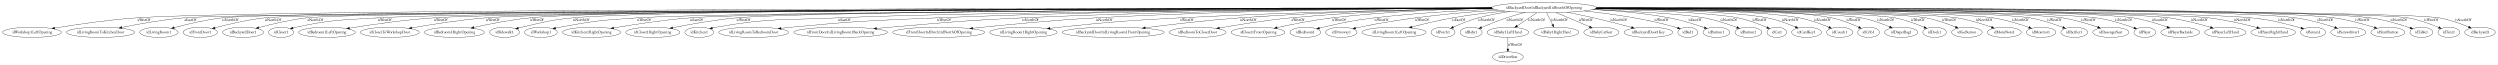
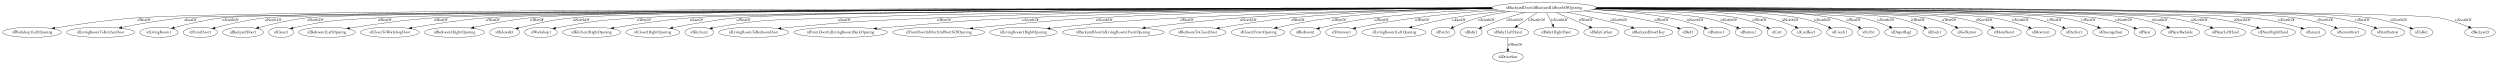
edge "idBackyardDoor1idBackyard1idSouthOfOpening" -> "idButton1": label "isEastOf" -> "isNorthOf"
node "idTent1": removed
